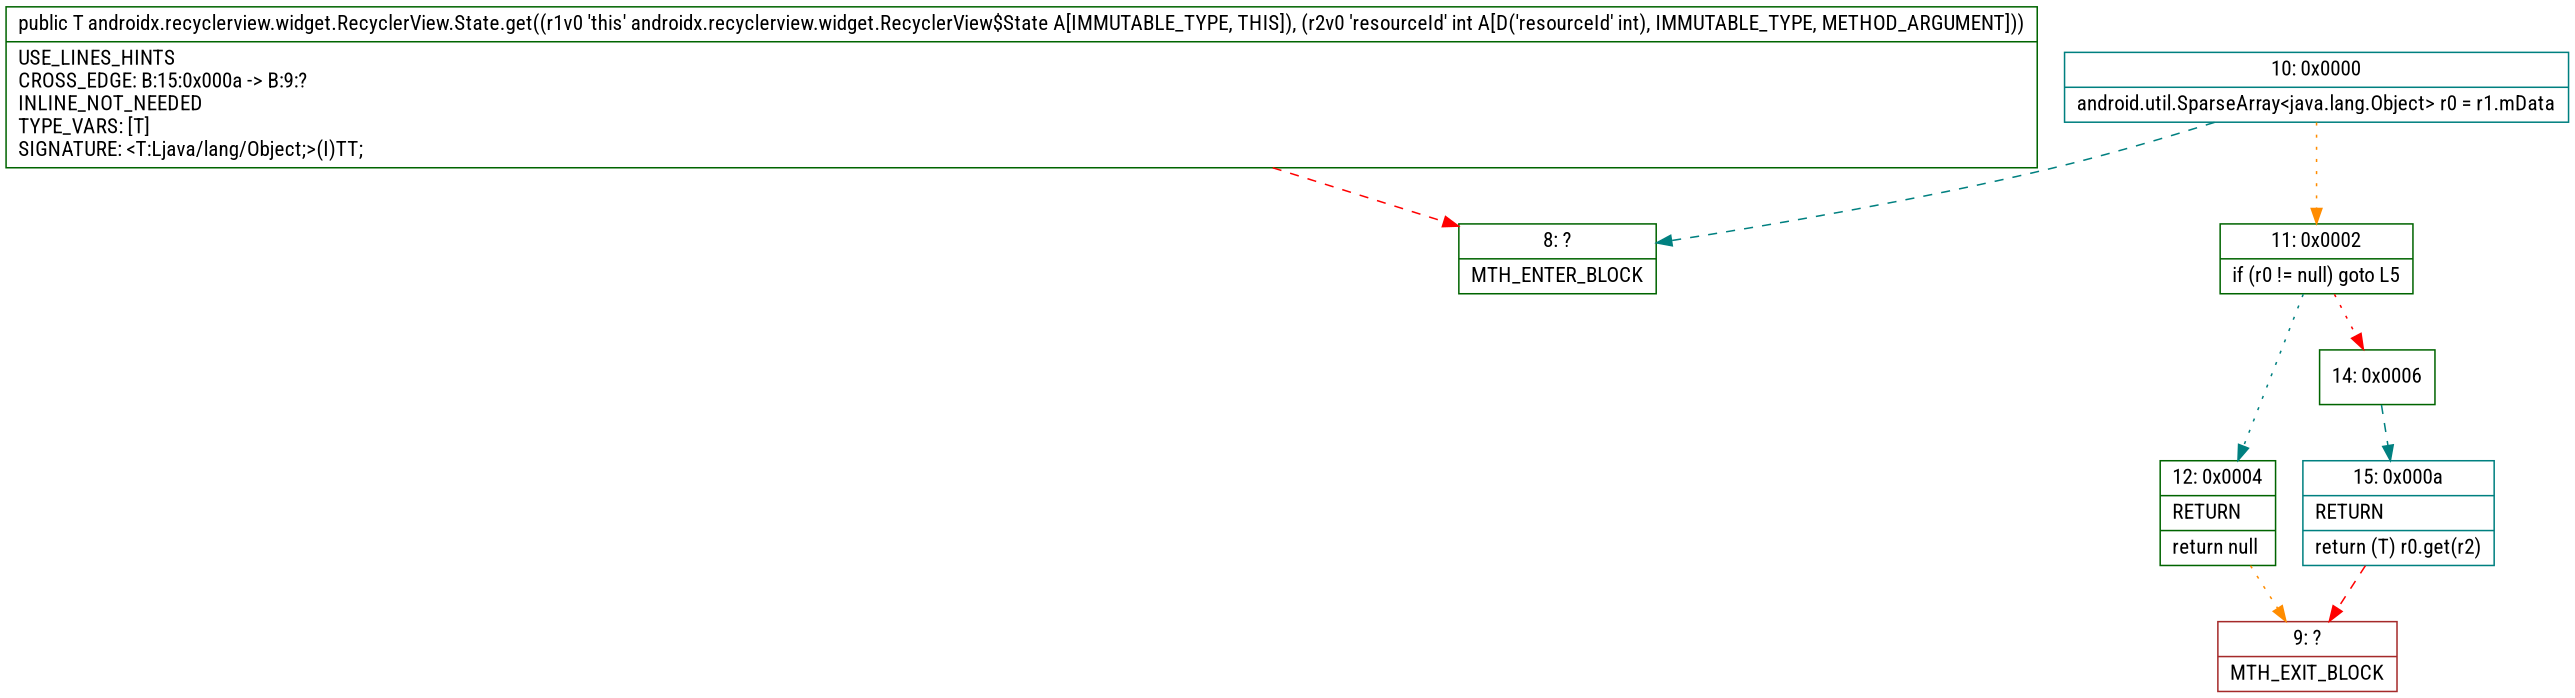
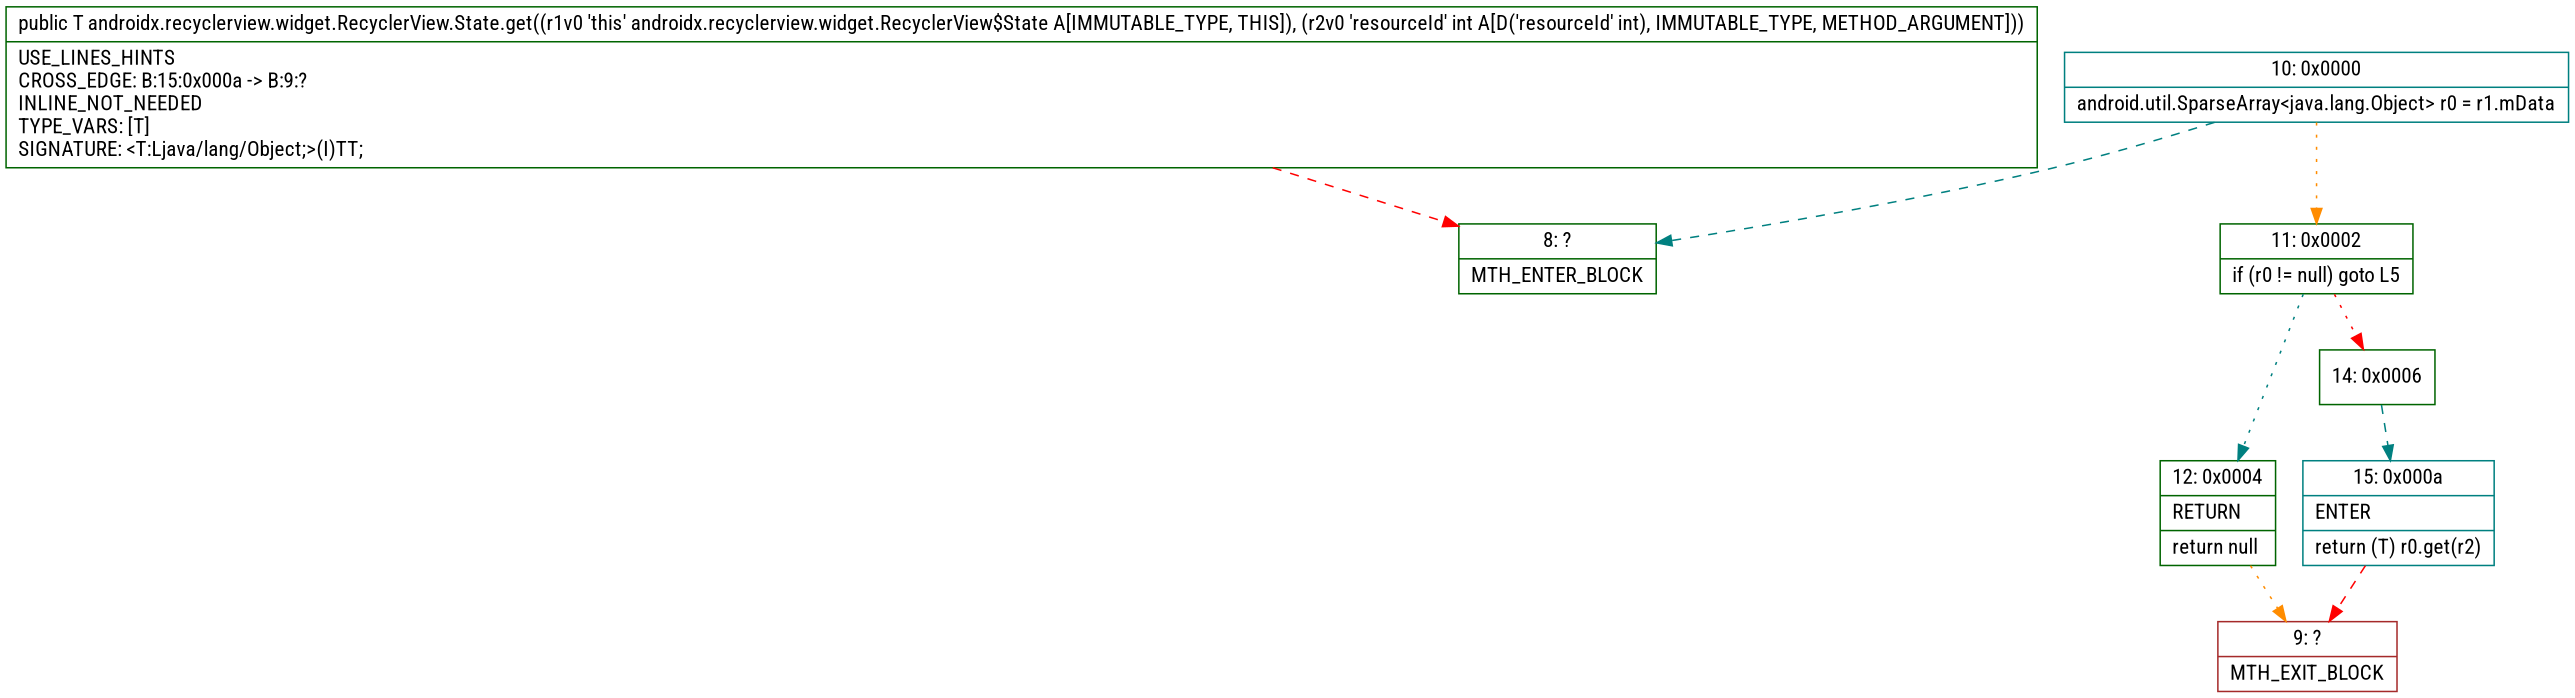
node "15: 0x000a": text "RETURN" -> "ENTER"
